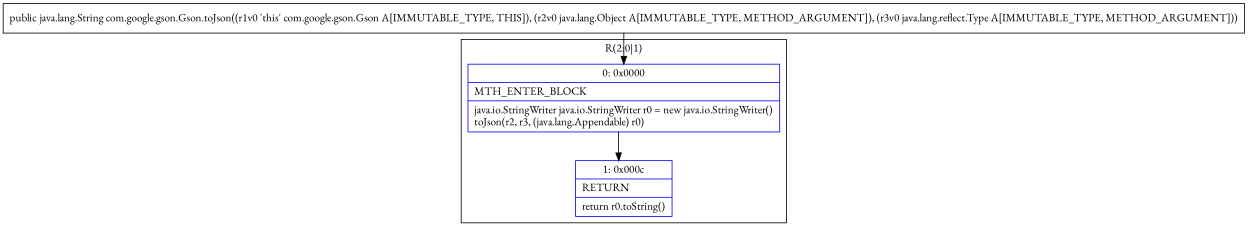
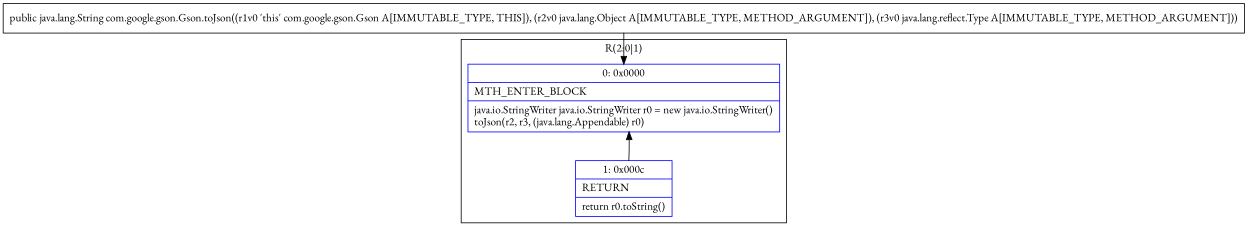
edge "0: 0x0000" -> "1: 0x000c": reversed
